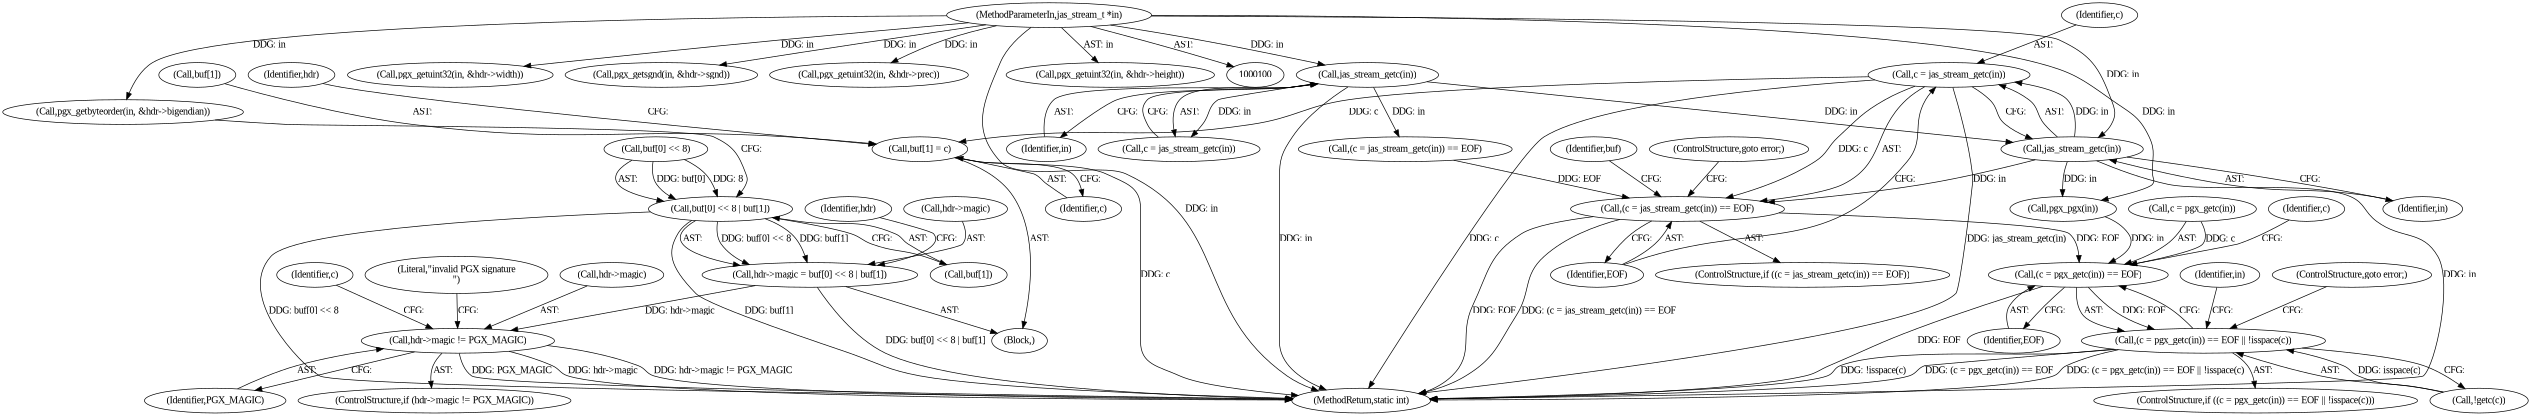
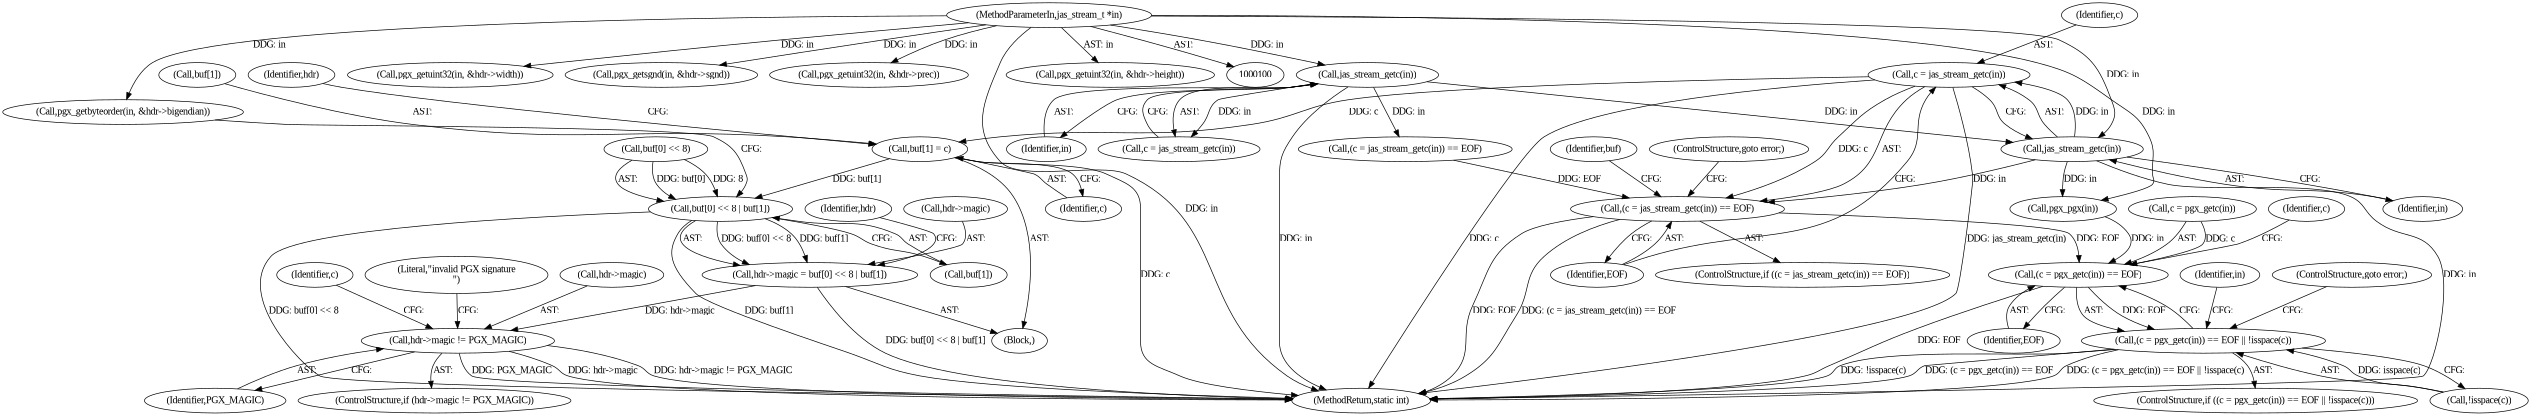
edge "(Call,buf[1] = c)" -> "(Call,buf[0] << 8 | buf[1])": added, label "DDG: buf[1]"
node "(Call,!getc(c))": label "(Call,!getc(c))" -> "(Call,!isspace(c))"
